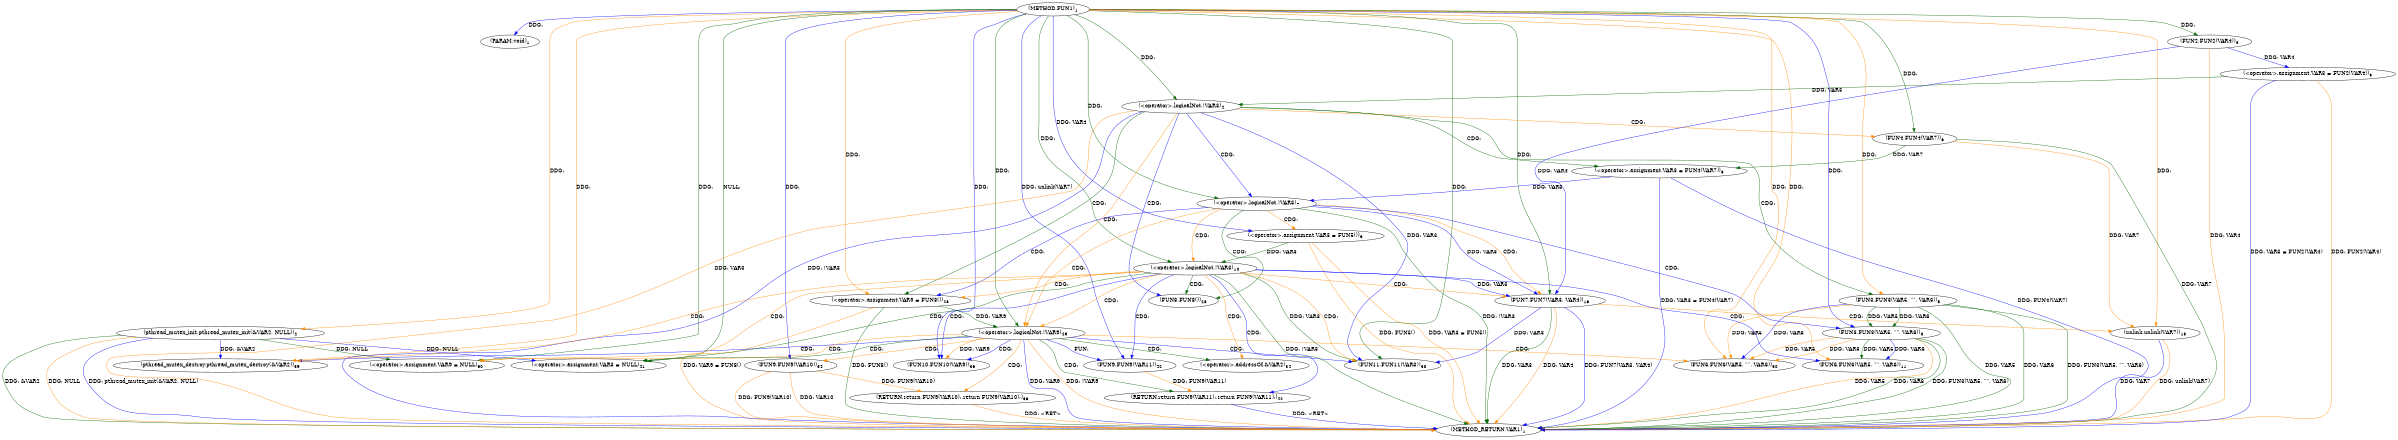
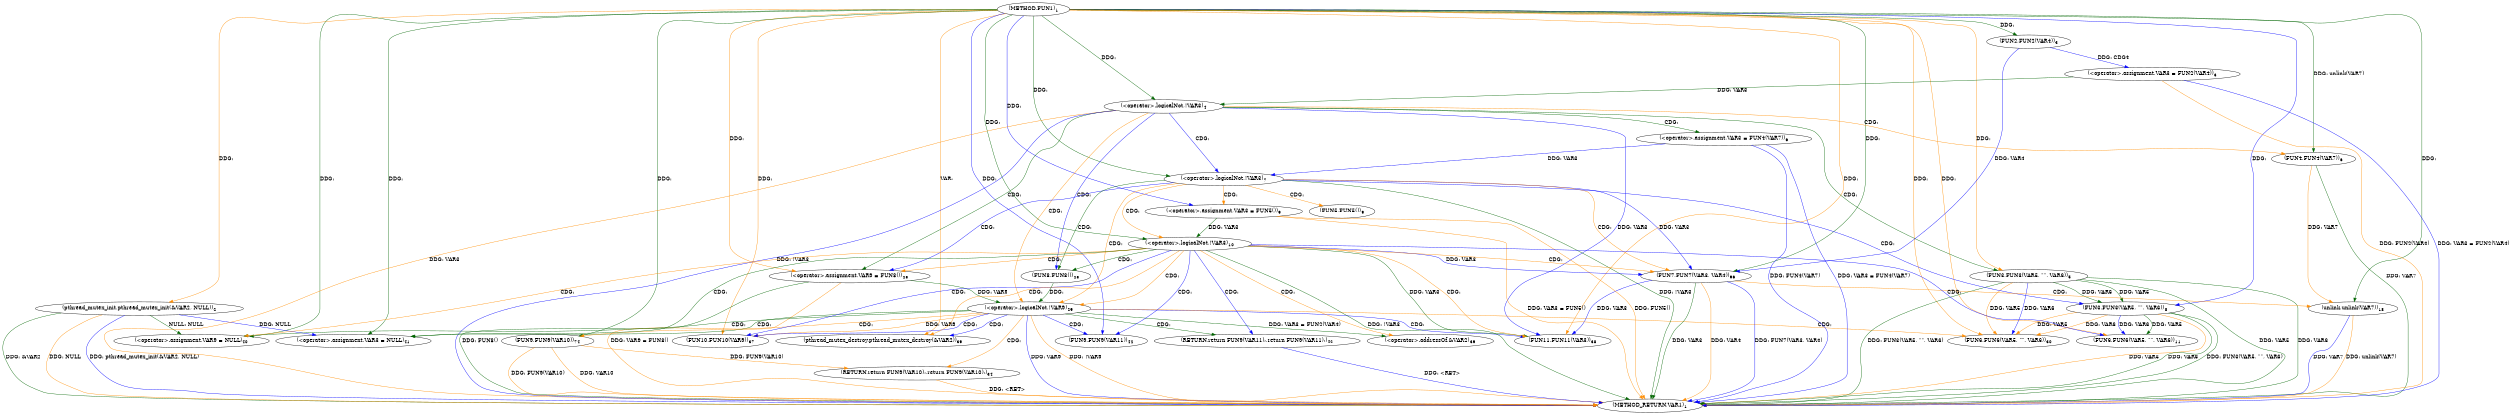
edge "(METHOD,FUN1)" -> "(unlink,unlink(VAR7))": color darkorange -> darkgreen
node "(PARAM,void)": removed
edge "(METHOD,FUN1)" -> "(FUN11,FUN11(VAR3))": color darkgreen -> darkorange
edge "(FUN2,FUN2(VAR4))" -> "(<operator>.assignment,VAR3 = FUN2(VAR4))": label "DDG: VAR4" -> "DDG: CDG4"
edge "(METHOD,FUN1)" -> "(FUN4,FUN4(VAR7))": label "DDG: " -> "DDG: unlink(VAR7)"
edge "(METHOD,FUN1)" -> "(FUN9,FUN9(VAR10))": color blue -> darkgreen
edge "(METHOD,FUN1)" -> "(<operator>.assignment,VAR3 = FUN5())": label "DDG: VAR4" -> "DDG: "
edge "(METHOD,FUN1)" -> "(<operator>.logicalNot,!VAR9)": now "(FUN8,FUN8())" -> "(<operator>.logicalNot,!VAR9)"
edge "(FUN4,FUN4(VAR7))" -> "(<operator>.assignment,VAR3 = FUN4(VAR7))": removed, label "DDG: VAR7"
edge "(METHOD,FUN1)" -> "(FUN10,FUN10(VAR9))": color blue -> darkorange
edge "(METHOD,FUN1)" -> "(pthread_mutex_destroy,pthread_mutex_destroy(&VAR2))": label "DDG: " -> "VAR: "
edge "(METHOD,FUN1)" -> "(<operator>.assignment,VAR3 = NULL)": label "NULL: " -> "DDG: "
edge "(METHOD,FUN1)" -> "(FUN9,FUN9(VAR11))": label "DDG: unlink(VAR7)" -> "DDG: "
node "(FUN5,FUN5())": added
node "(FUN7,FUN7(VAR3, VAR4))": text "16" -> "96"
edge "(pthread_mutex_init,pthread_mutex_init(&VAR2, NULL))" -> "(pthread_mutex_destroy,pthread_mutex_destroy(&VAR2))": removed, label "DDG: &VAR2"
edge "(pthread_mutex_init,pthread_mutex_init(&VAR2, NULL))" -> "(<operator>.assignment,VAR9 = NULL)": label "DDG: NULL" -> "NULL: NULL"
edge "(<operator>.logicalNot,!VAR9)" -> "(FUN9,FUN9(VAR11))": label "FUN: " -> "CDG: "
edge "(<operator>.logicalNot,!VAR9)" -> "(<operator>.addressOf,&VAR2)": label "CDG: " -> "DDG: VAR3 = FUN2(VAR4)"
edge "(<operator>.logicalNot,!VAR9)" -> "(<operator>.assignment,VAR9 = NULL)": color darkorange -> darkgreen
node "(<operator>.assignment,VAR9 = NULL)": text "60" -> "40"
node "(FUN9,FUN9(VAR10))": text "34" -> "74"
node "(FUN10,FUN10(VAR9))": text "36" -> "37"
node "(<operator>.addressOf,&VAR2)": text "34" -> "39"
edge "(FUN9,FUN9(VAR11))" -> "(RETURN,return FUN9(VAR11);,return FUN9(VAR11);)": removed, label "DDG: FUN9(VAR11)"
node "(RETURN,return FUN9(VAR10);,return FUN9(VAR10);)": text "36" -> "34"
edge "(FUN2,FUN2(VAR4))" -> "(METHOD_RETURN,VAR1)": removed, label "DDG: VAR4"
